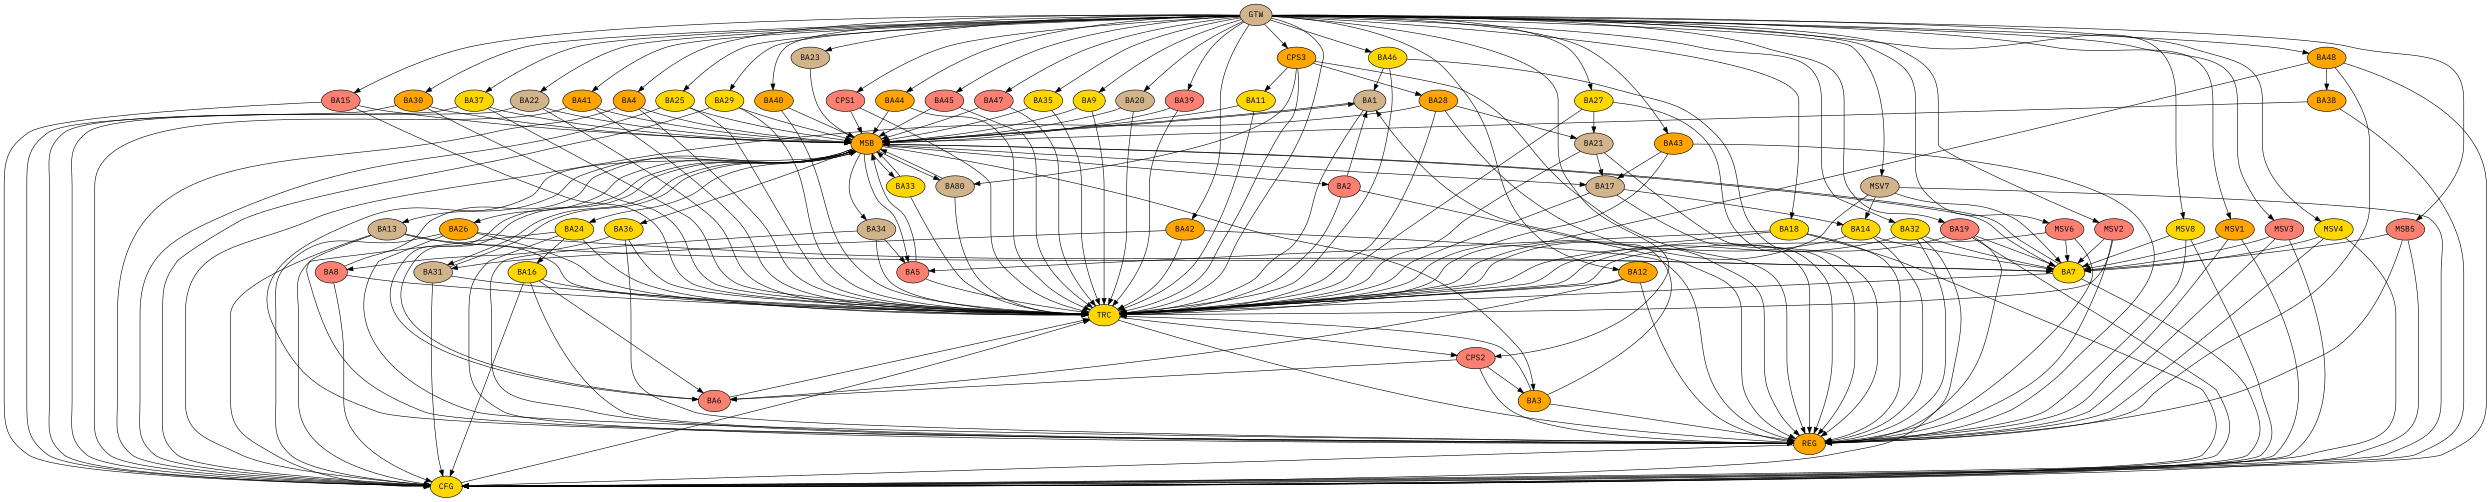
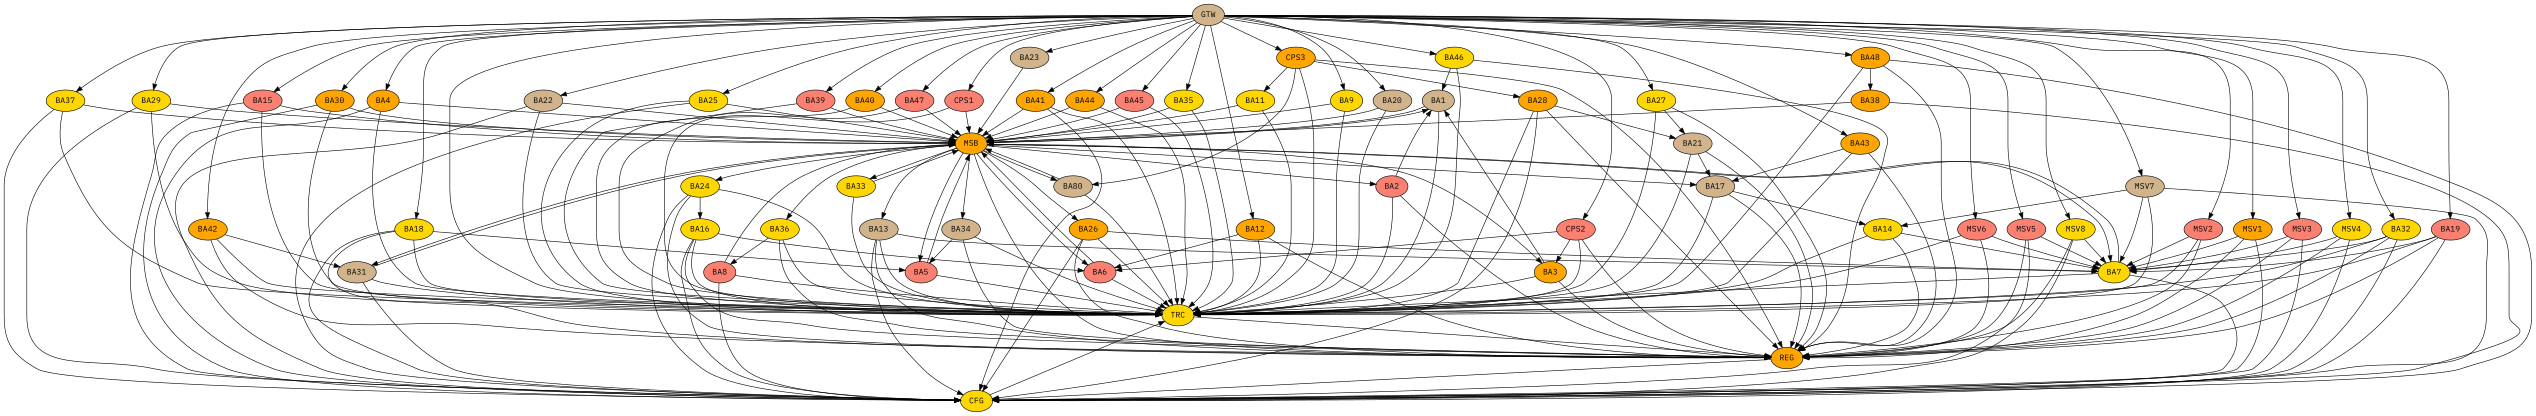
node "MSB5": label "MSB5" -> "MSV5"
edge "TRC" -> "CPS2": reversed
